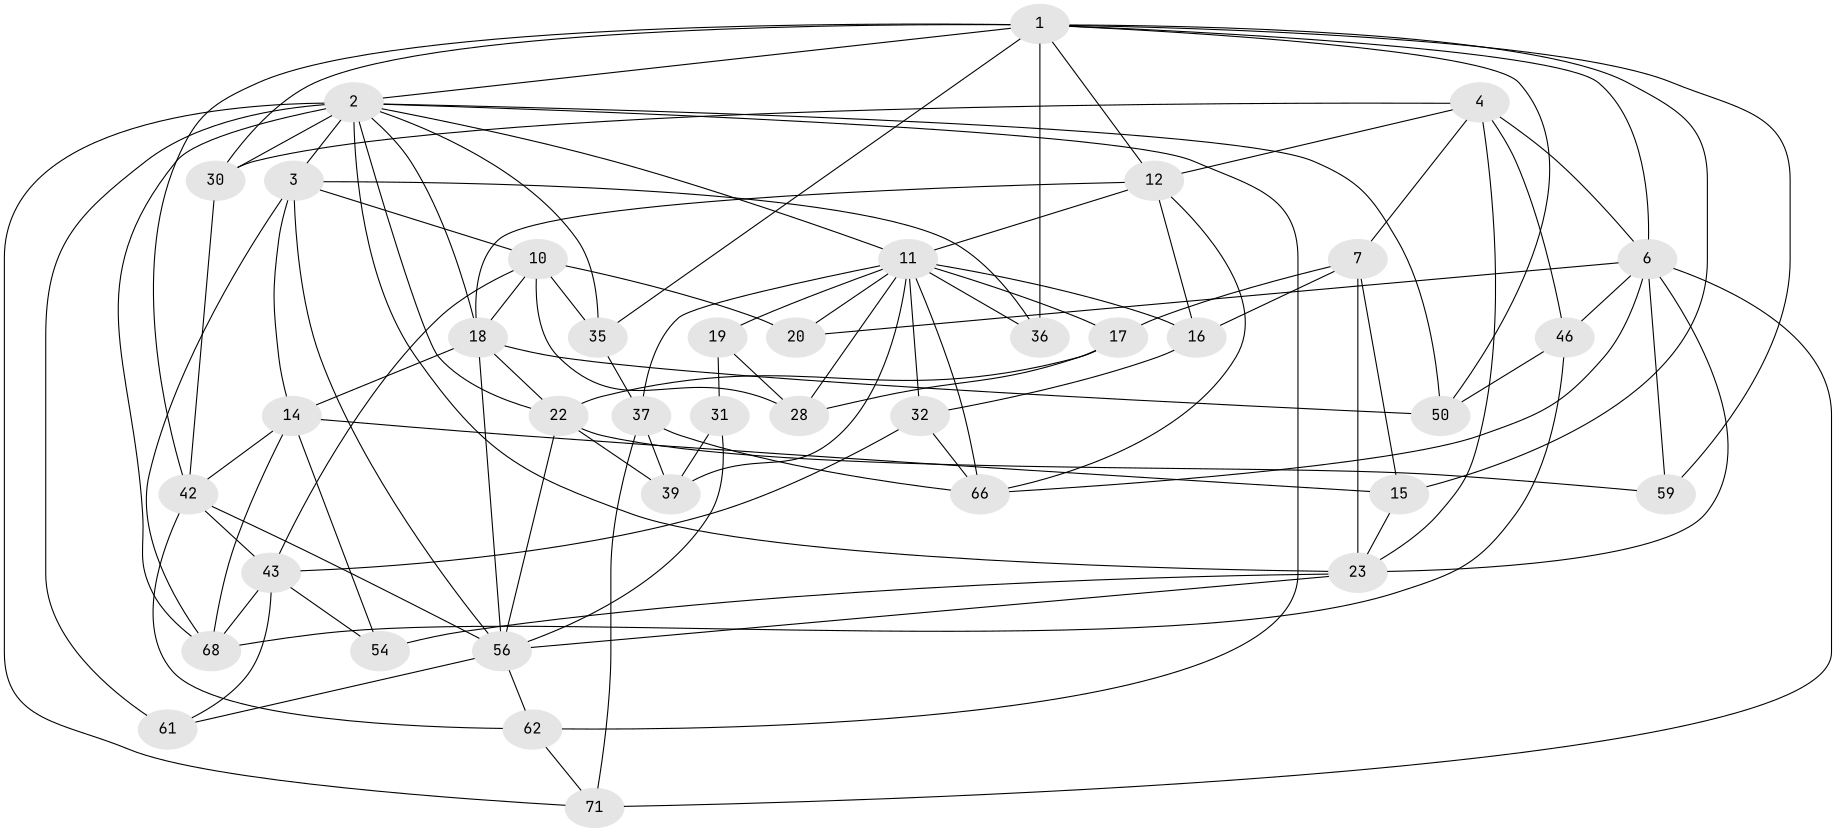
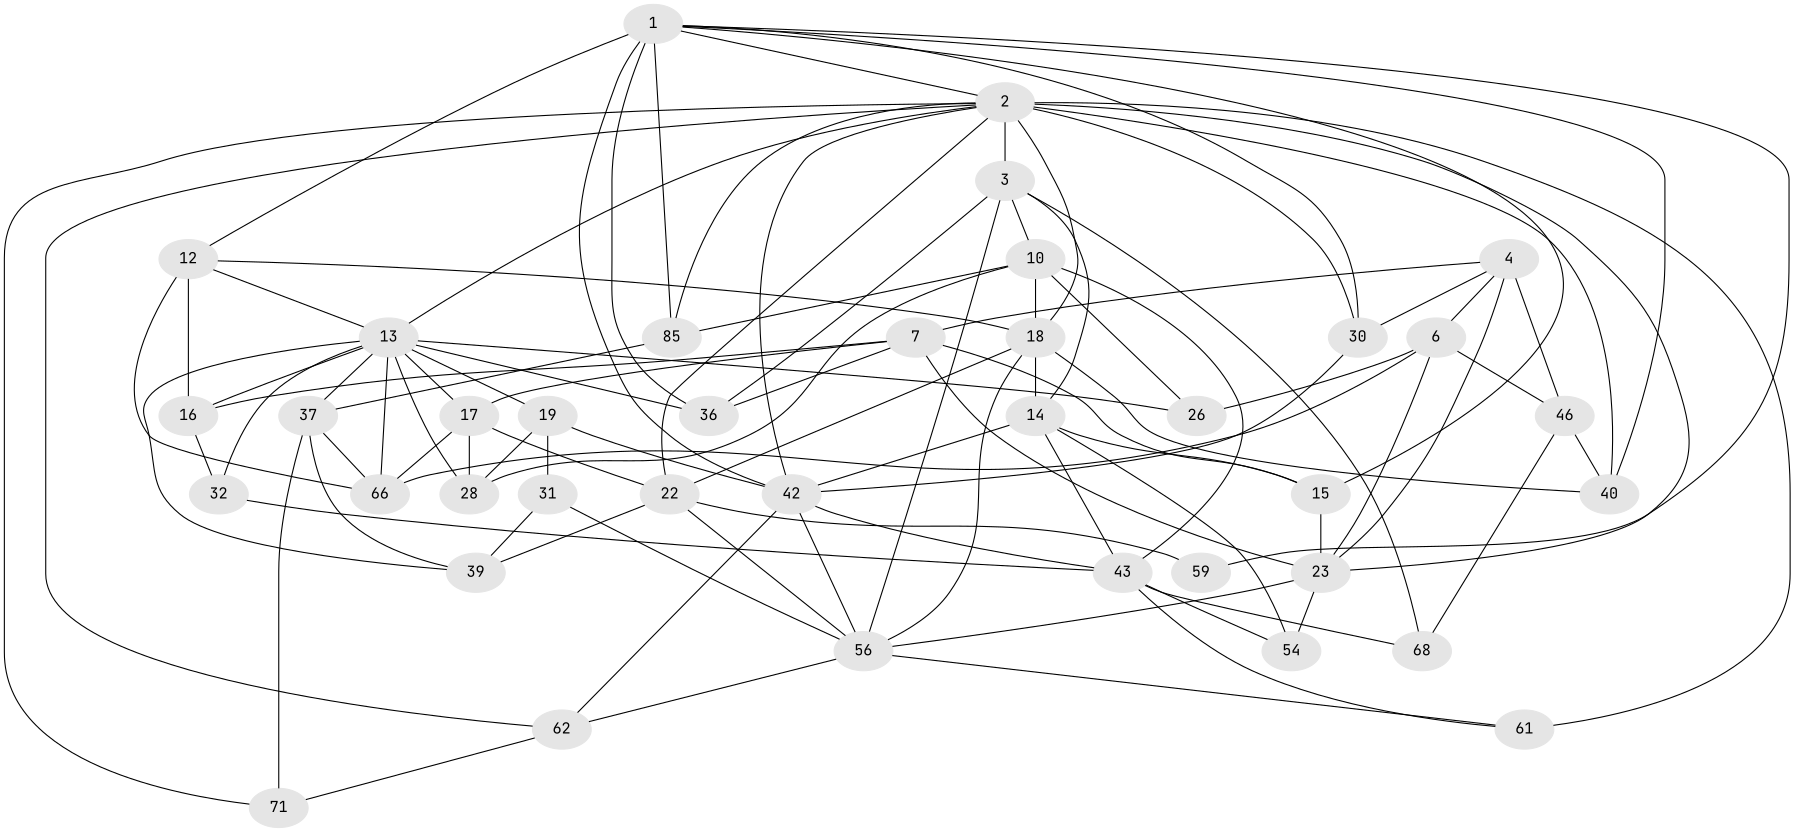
edge "1" -- "6": removed
edge "4" -- "12": removed
node "11": label "11" -> "13"
edge "2" -- "68": now "2" -- "42"
node "35": label "35" -> "85"
node "20": label "20" -> "26"
edge "7" -- "36": added
edge "6" -- "59": removed
node "50": label "50" -> "40"
edge "32" -- "66": now "17" -- "66"
edge "19" -- "42": added
edge "14" -- "68": now "14" -- "43"
edge "6" -- "71": removed
